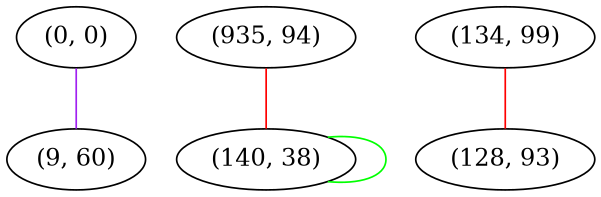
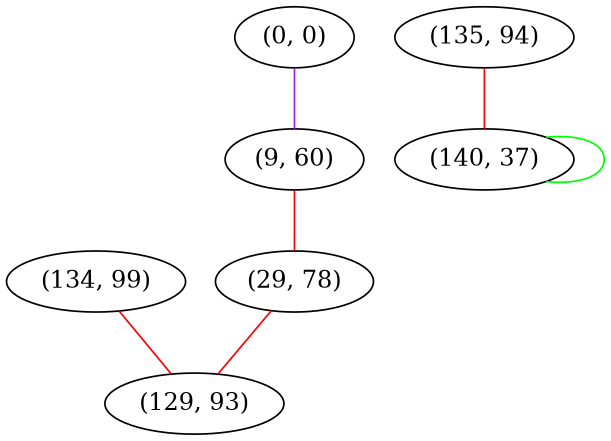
node "(935, 94)": label "(935, 94)" -> "(135, 94)"
node "(140, 38)": label "(140, 38)" -> "(140, 37)"
node "(128, 93)": label "(128, 93)" -> "(129, 93)"
node "(29, 78)": added
